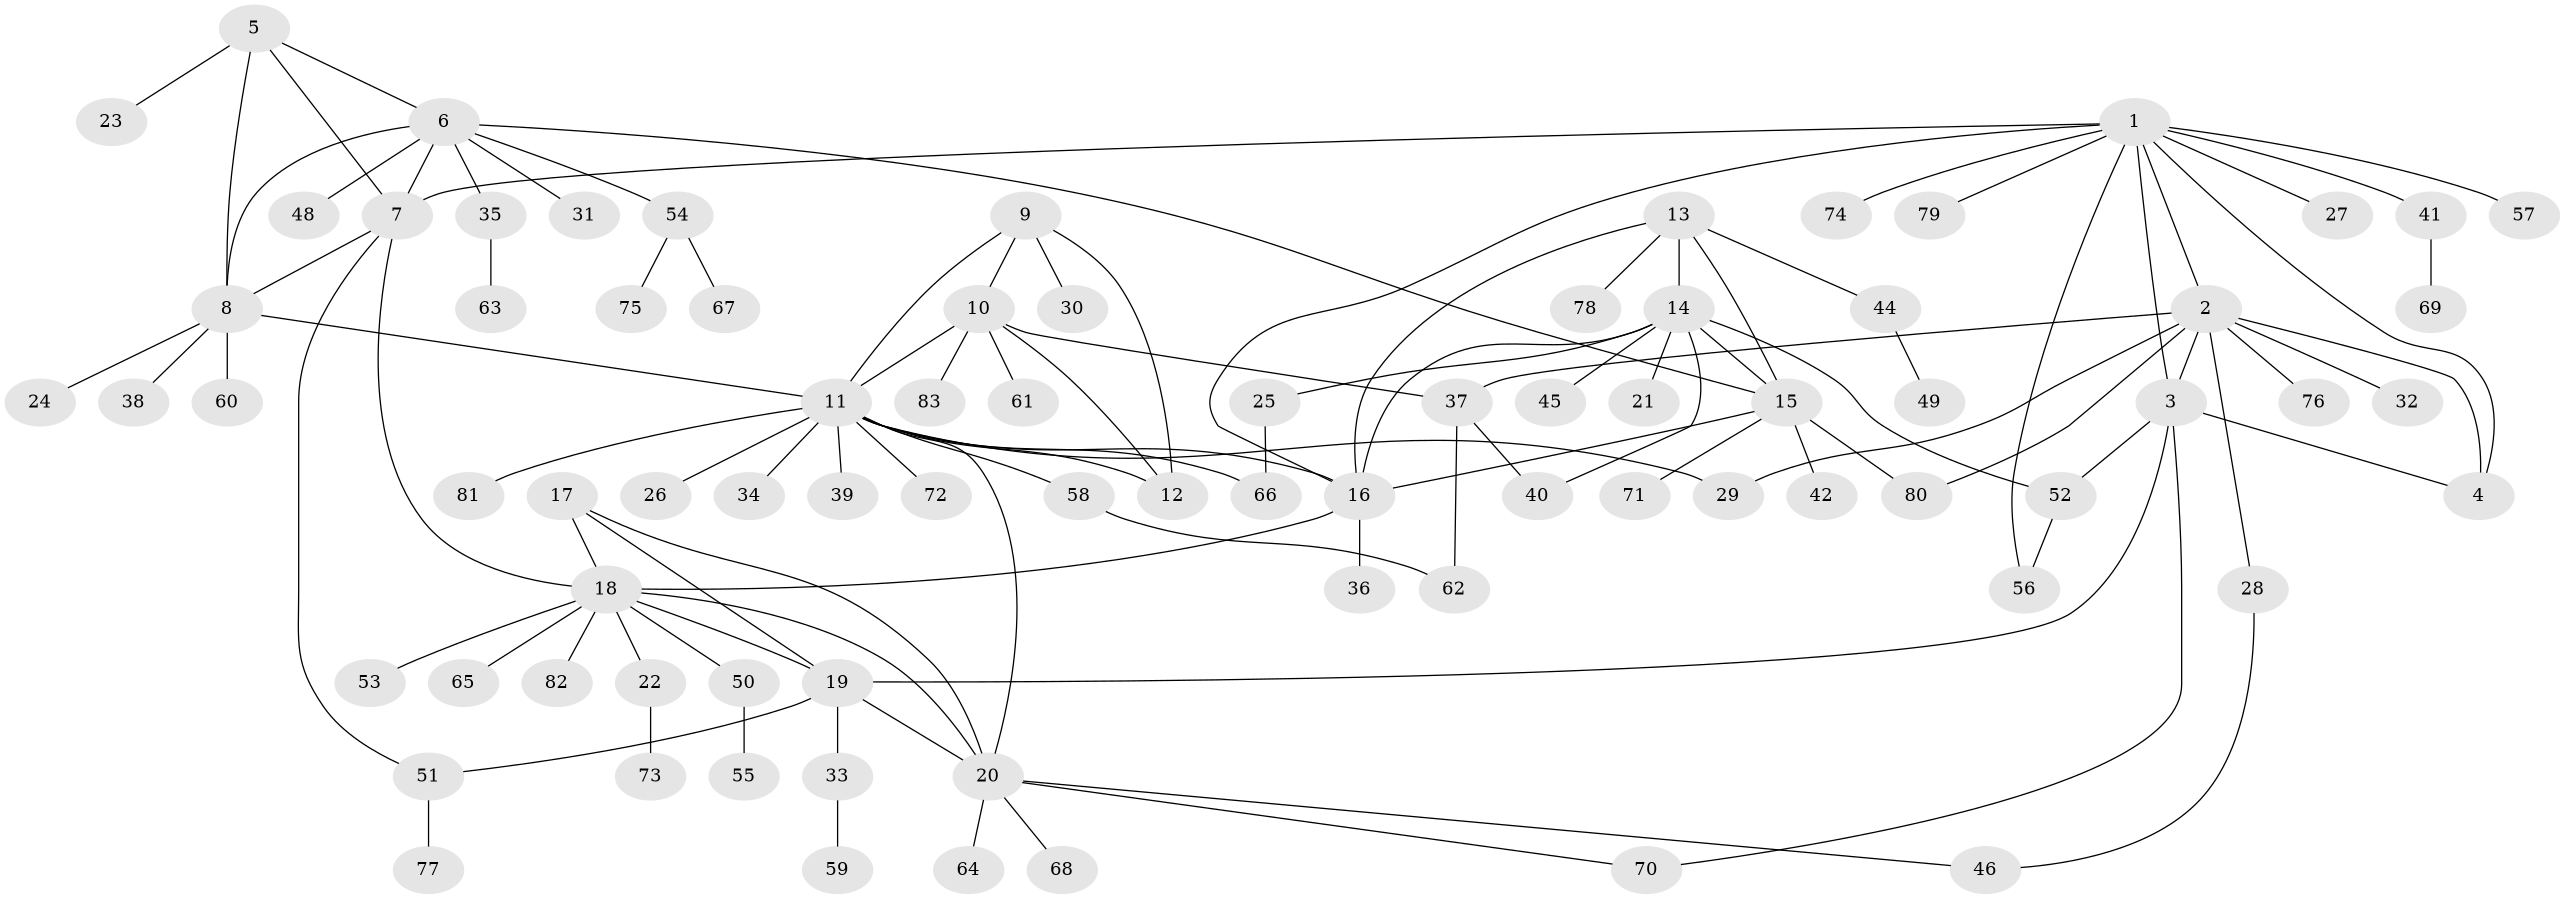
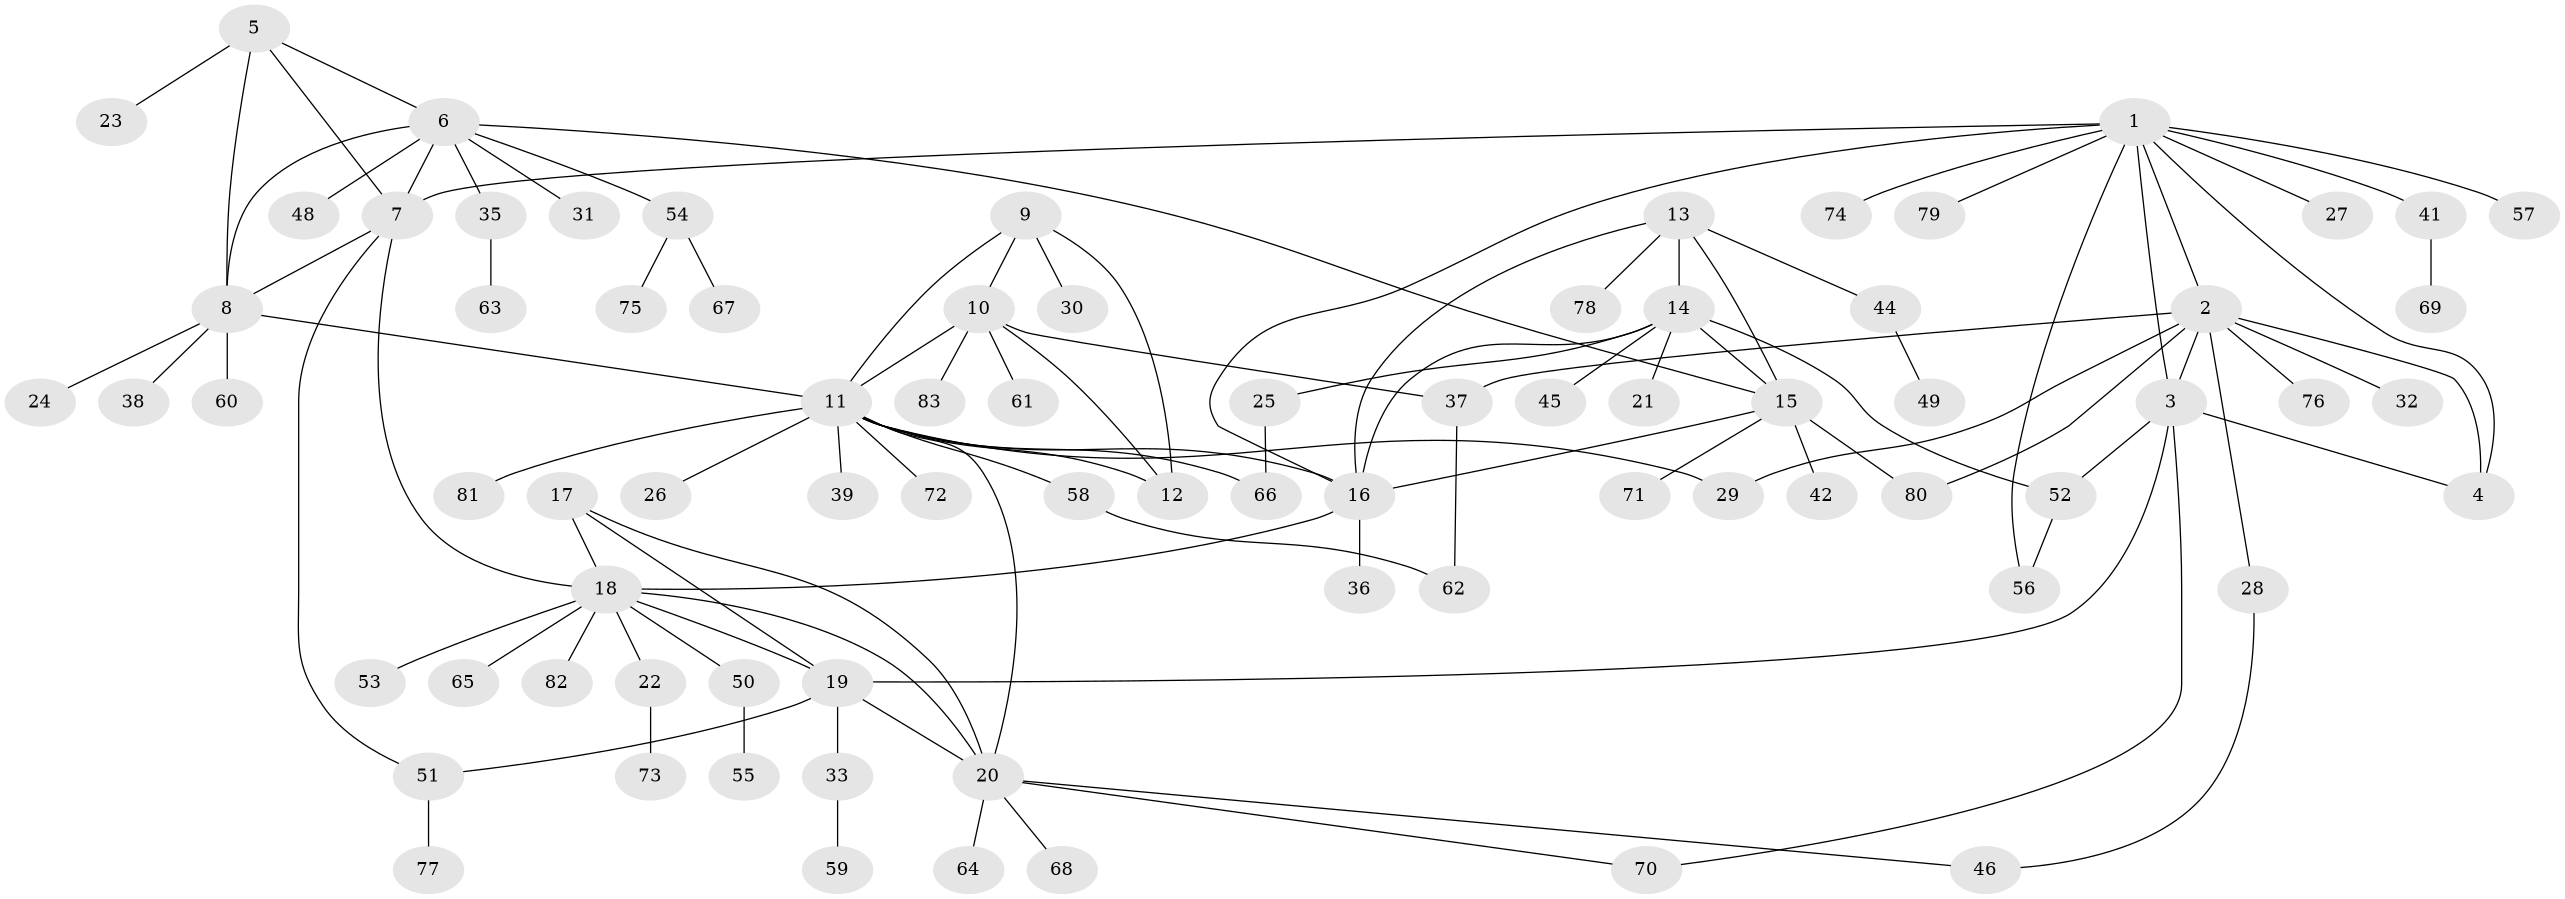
node "34": removed
node "40": removed
